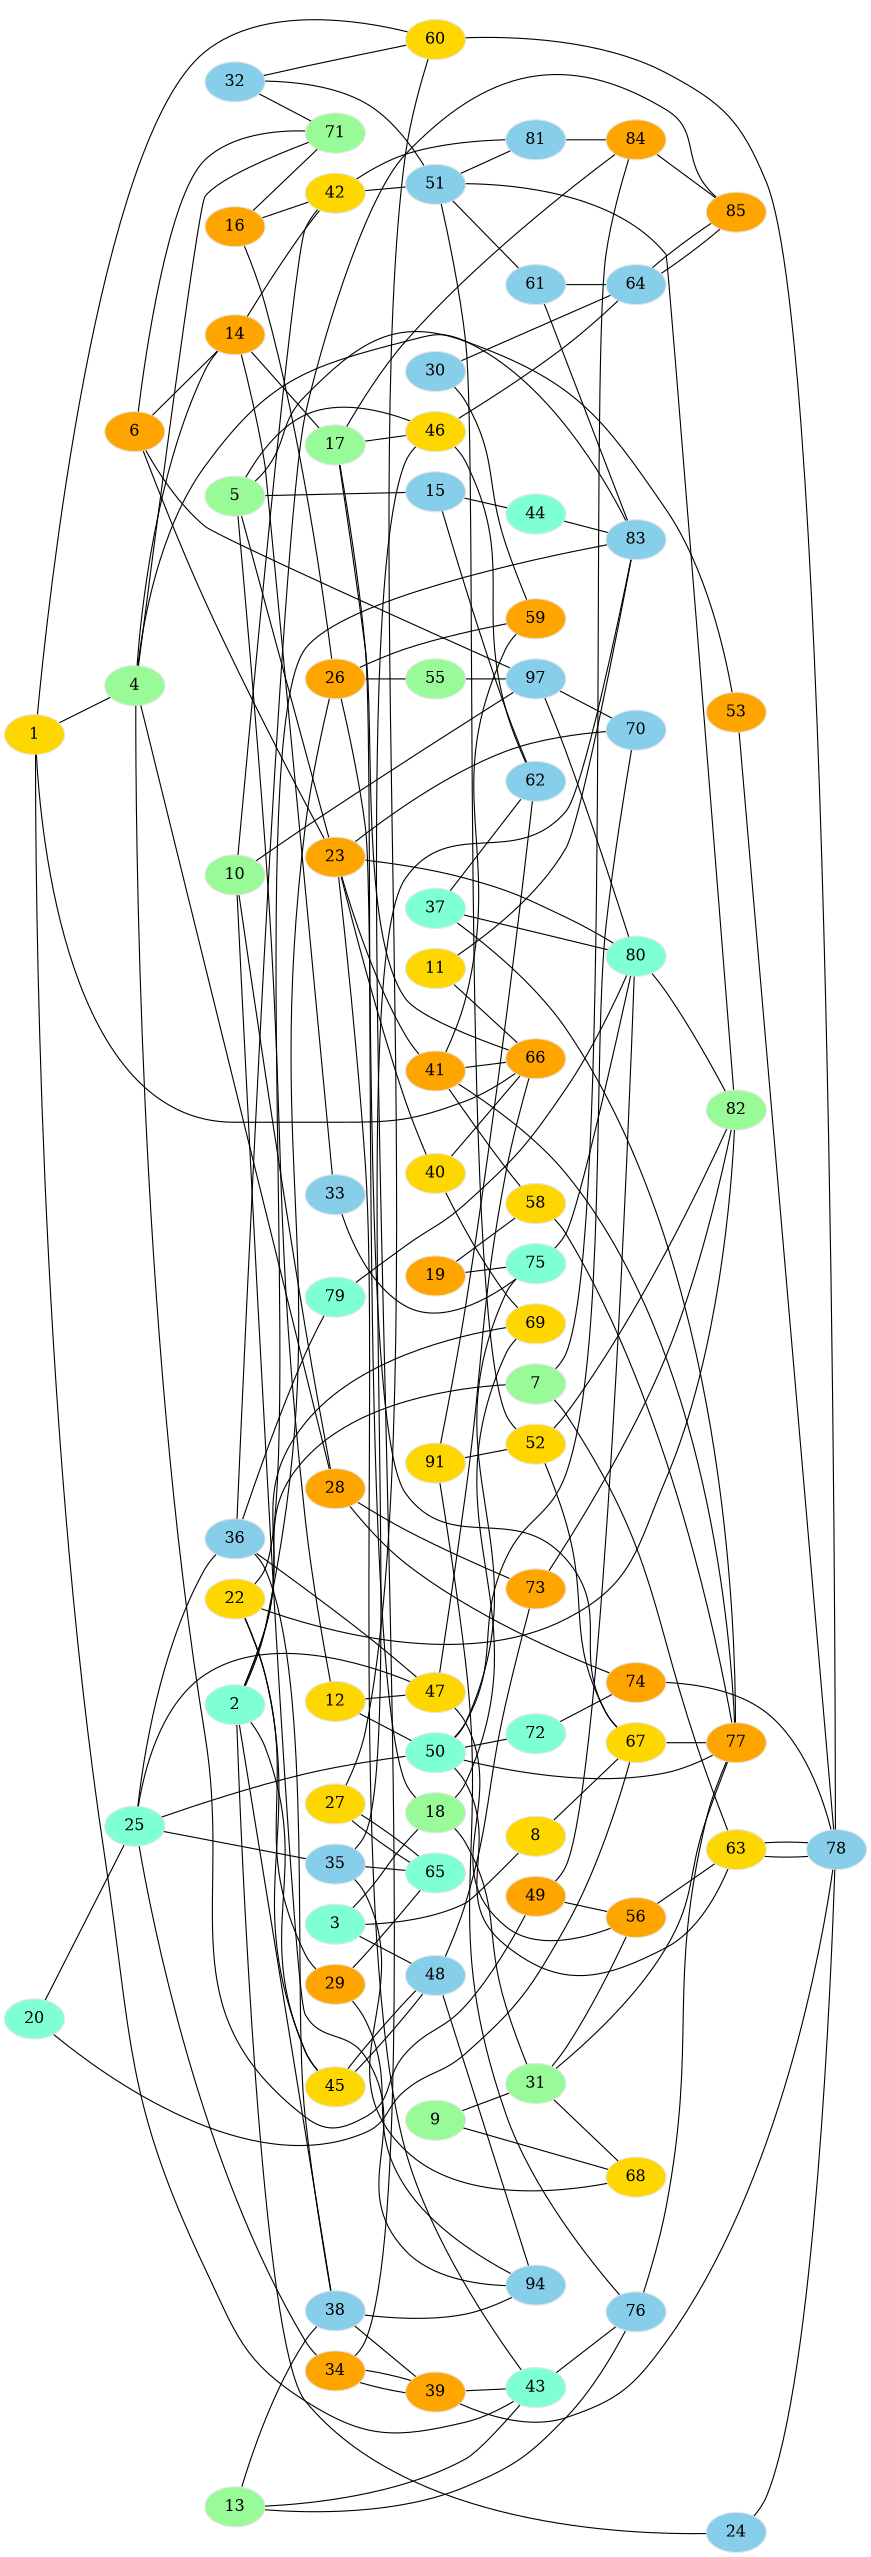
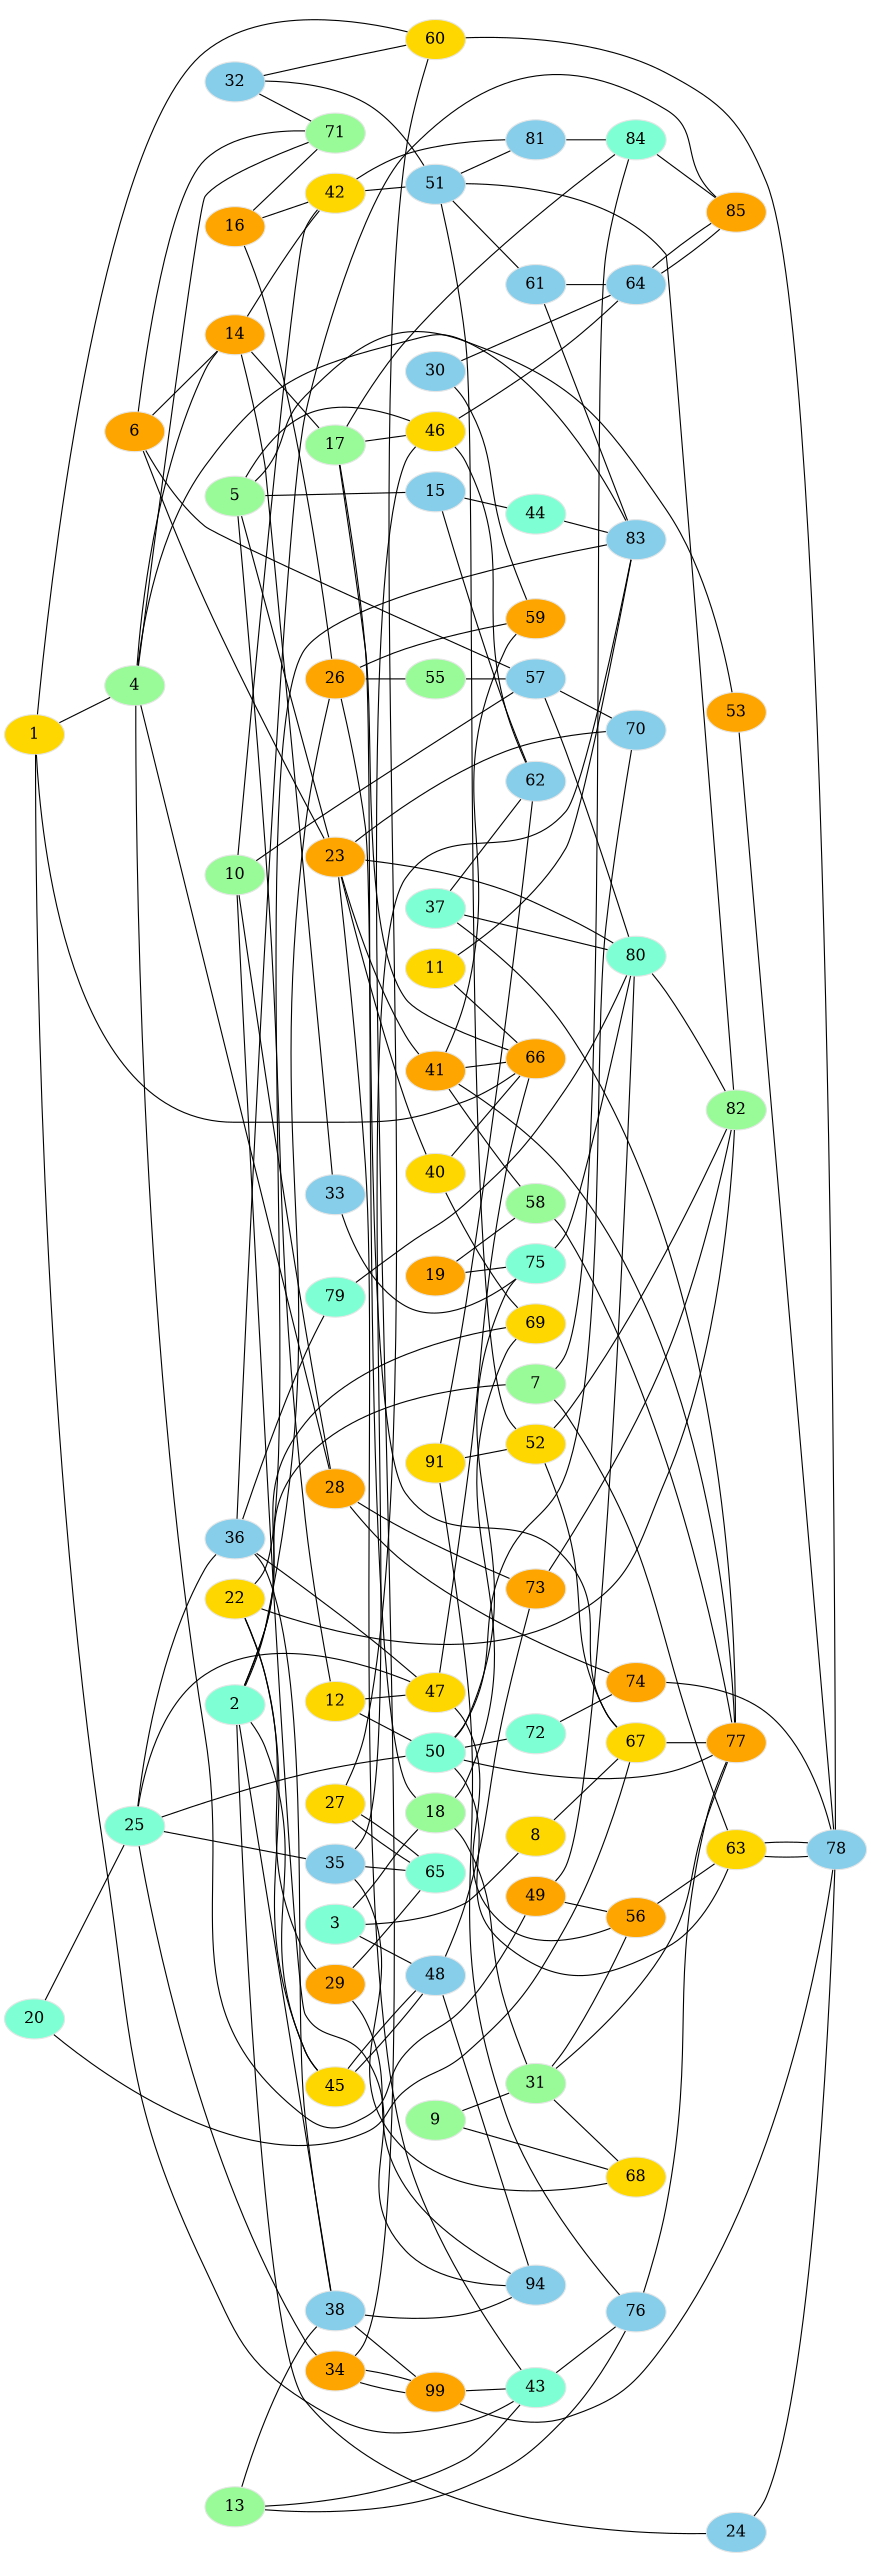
node "84": fillcolor orange -> aquamarine
node "97": label "97" -> "57"
node "58": fillcolor gold -> palegreen
node "39": label "39" -> "99"
